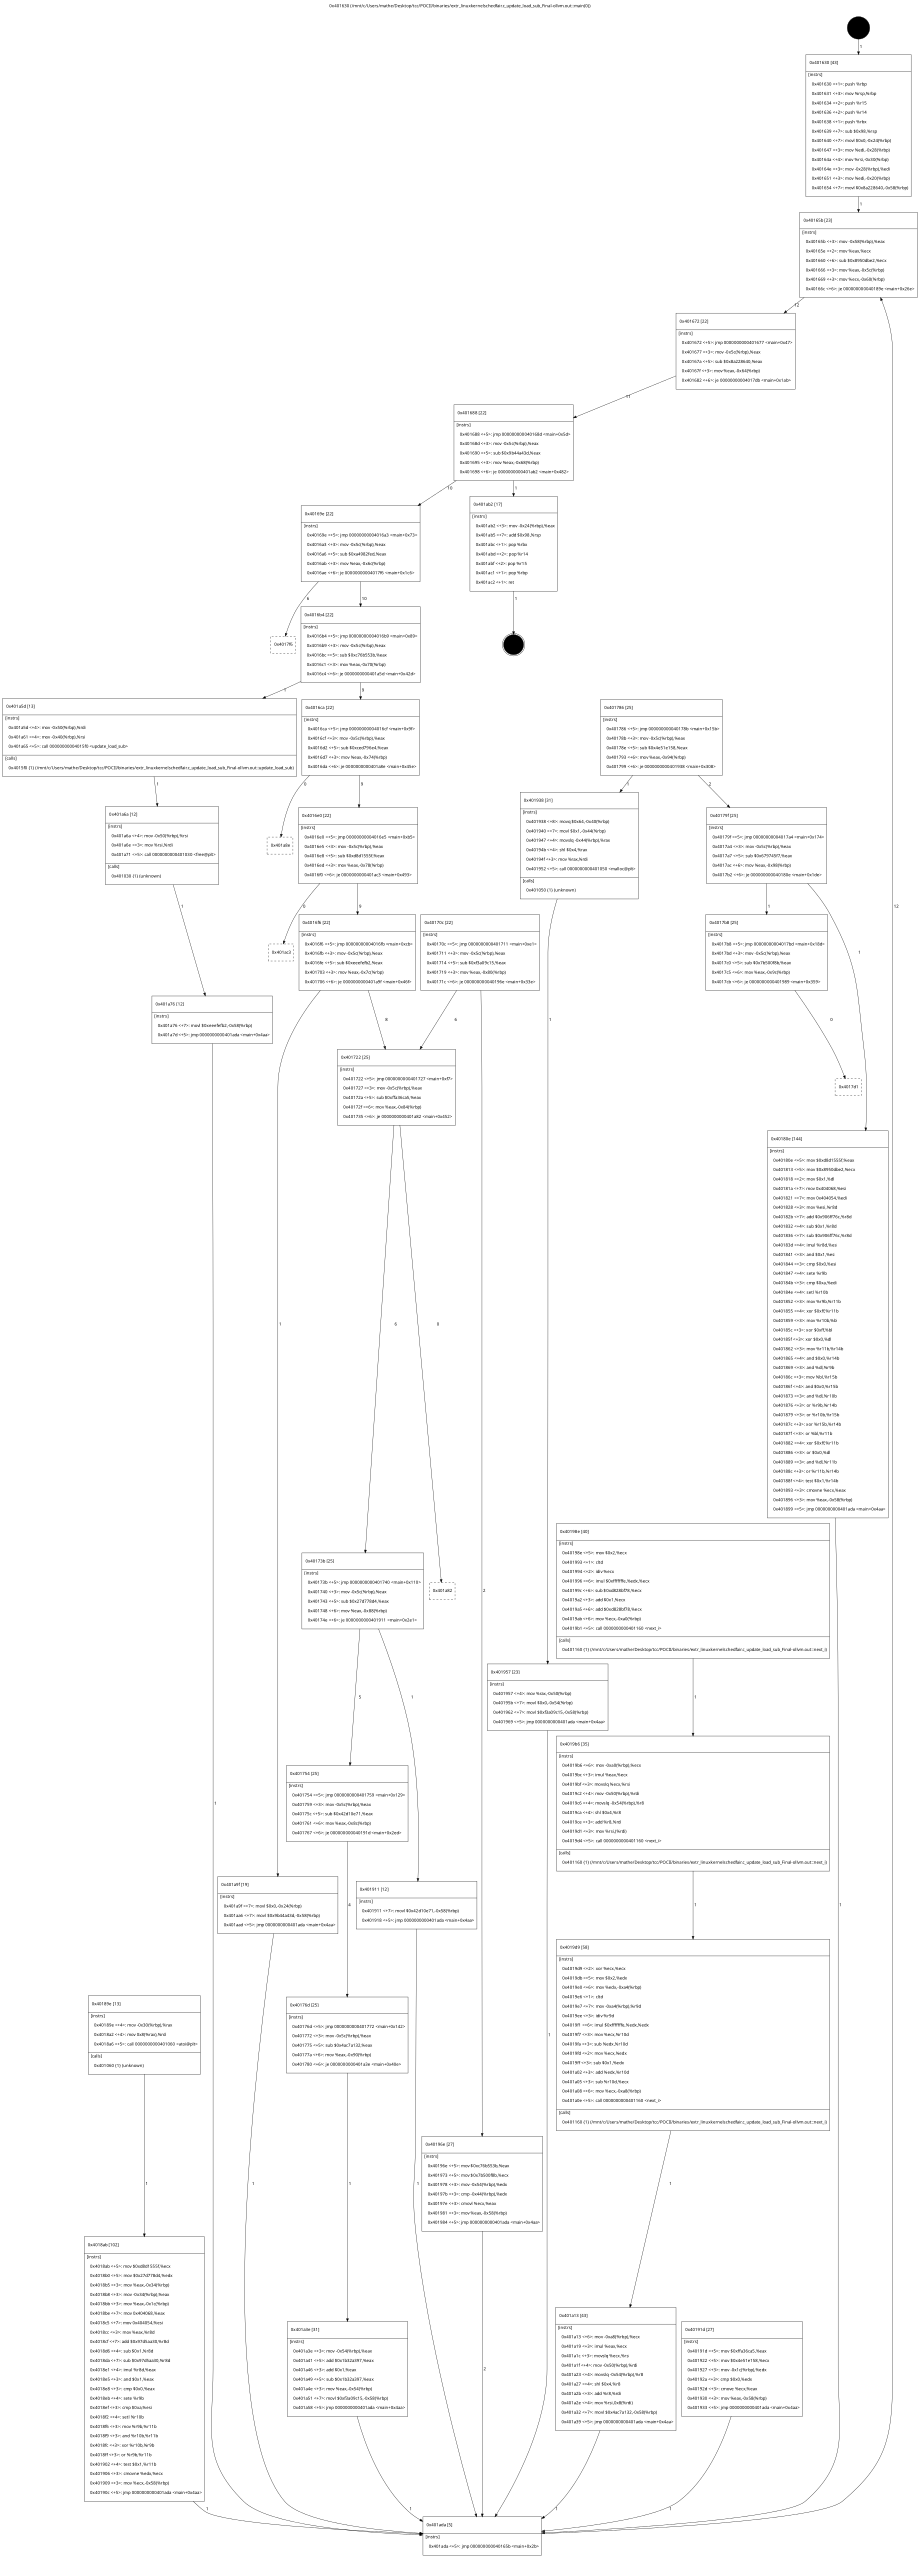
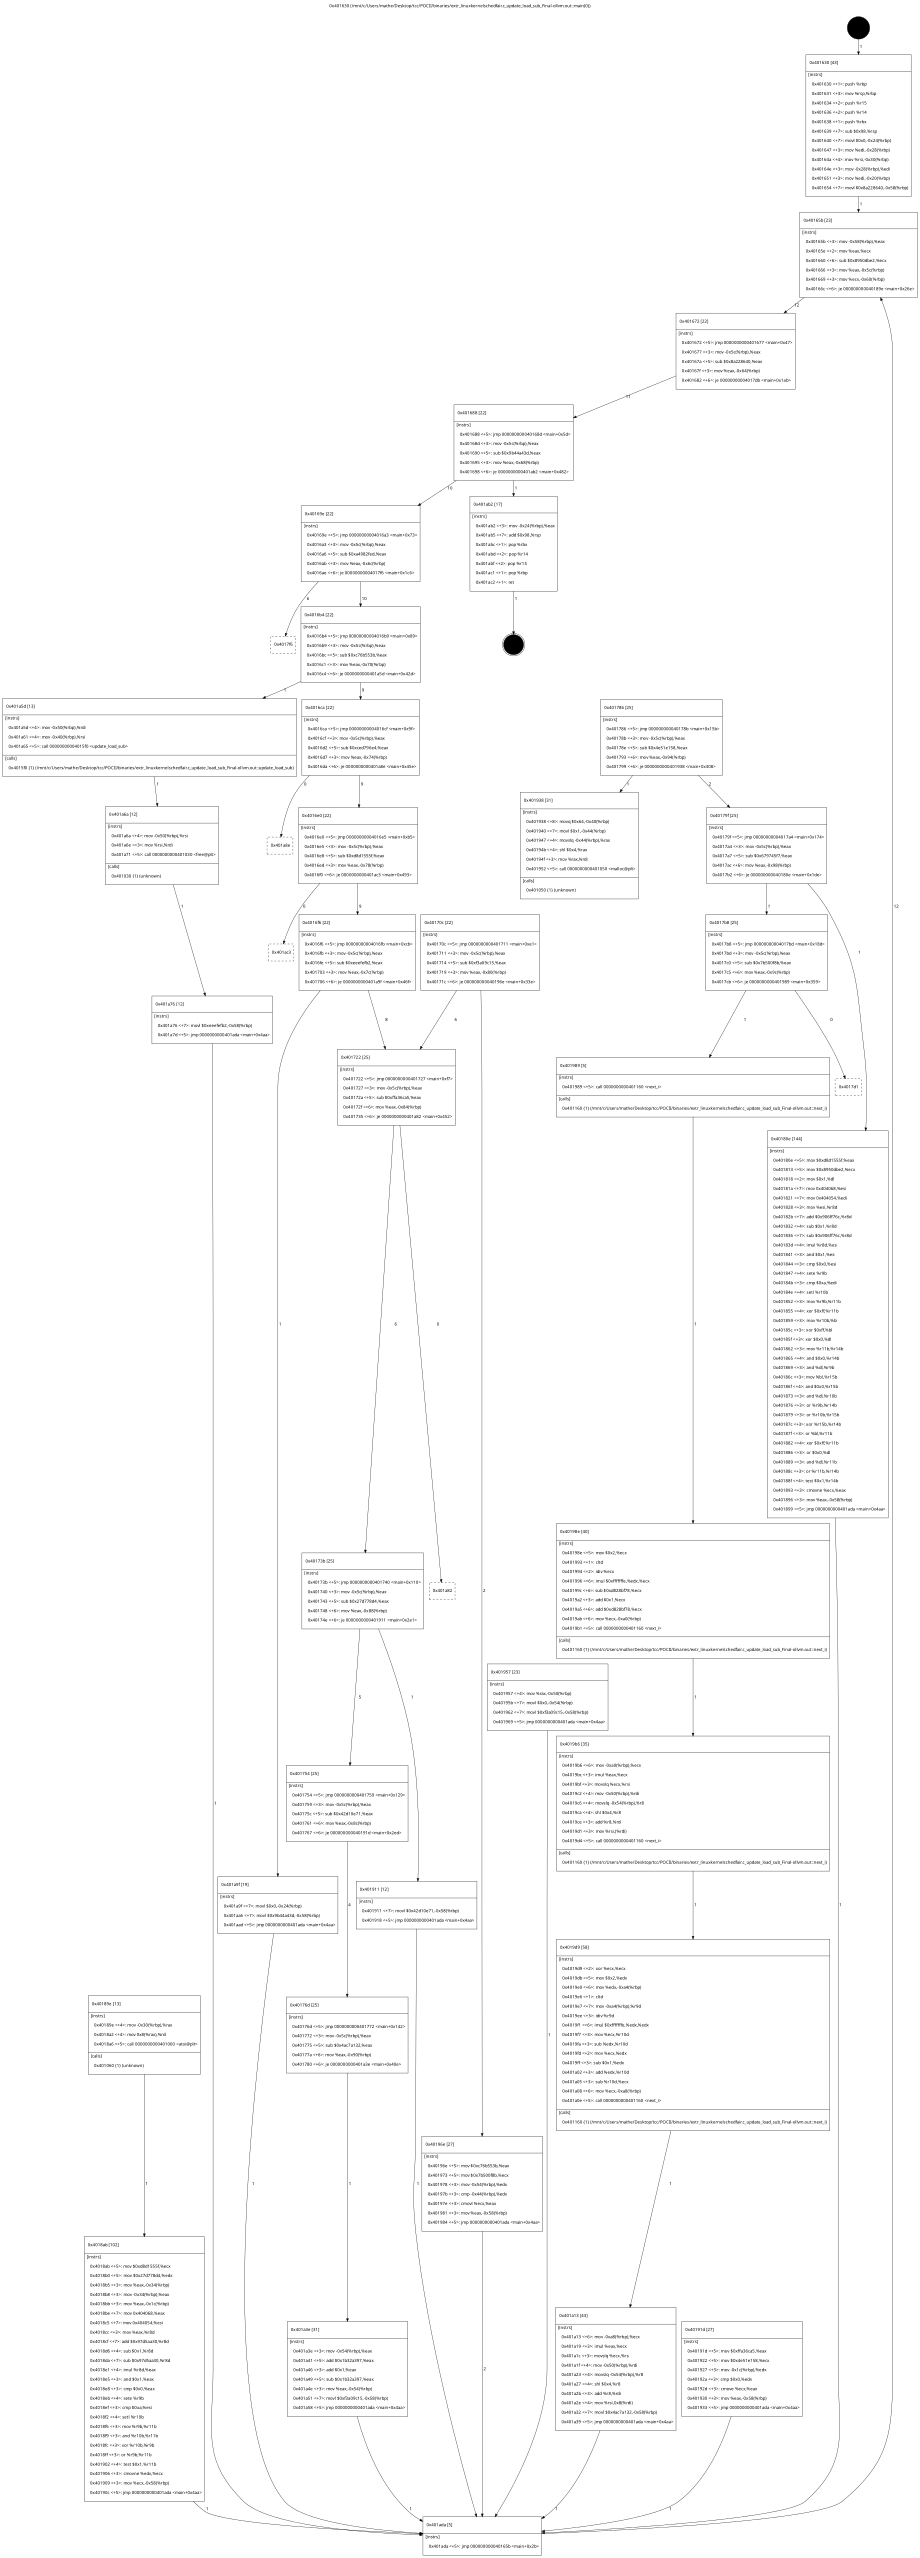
node "0x401989 [5]": added
edge "0x401938 [31]" -> "0x401957 [23]": removed, label "1"
